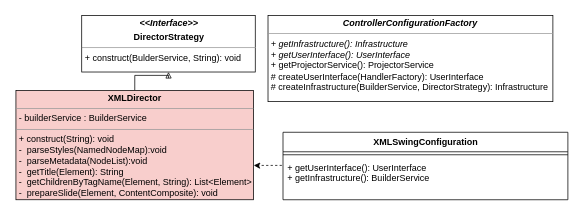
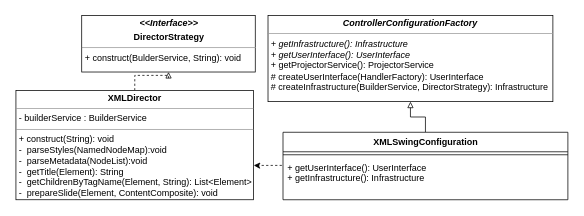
edge "XMLDirector - builderService : BuilderService + construct(String): void - parseStyles(NamedNodeMap):void - parseMetadata(NodeList):void - getTitle(Element): String - getChildrenByTagName(Element, String): List<Element> - prepareSlide(Element, ContentComposite): void" -> "<<Interface>> DirectorStrategy + construct(BulderService, String): void": style solid -> dashed
edge "XMLSwingConfiguration" -> "ControllerConfigurationFactory + getInfrastructure(): Infrastructure + getUserInterface(): UserInterface + getProjectorService(): ProjectorService # createUserInterface(HandlerFactory): UserInterface # createInfrastructure(BuilderService, DirectorStrategy): Infrastructure": added
node "XMLDirector - builderService : BuilderService + construct(String): void - parseStyles(NamedNodeMap):void - parseMetadata(NodeList):void - getTitle(Element): String - getChildrenByTagName(Element, String): List<Element> - prepareSlide(Element, ContentComposite): void": fillcolor #f8cecc -> #ffffff
node "+ getUserInterface(): UserInterface + getInfrastructure(): BuilderService": label "+ getUserInterface(): UserInterface + getInfrastructure(): BuilderService" -> "+ getUserInterface(): UserInterface + getInfrastructure(): Infrastructure"
